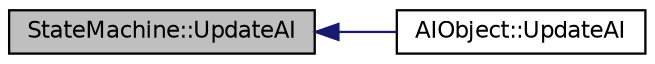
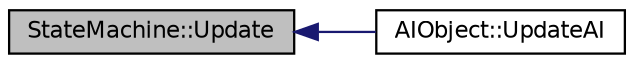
node "StateMachine::UpdateAI": label "StateMachine::UpdateAI" -> "StateMachine::Update"
